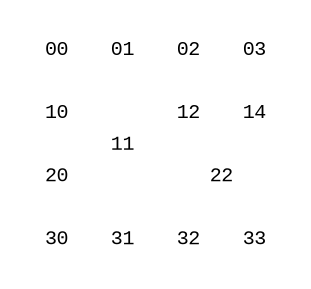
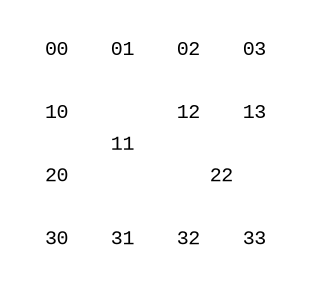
node "00": text "14" -> "13"
